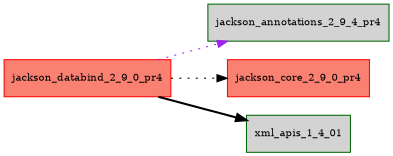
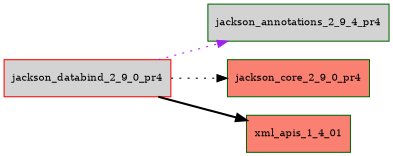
node "jackson_databind_2_9_0_pr4": fillcolor salmon -> lightgrey
node "jackson_core_2_9_0_pr4": color red -> darkgreen
node "xml_apis_1_4_01": fillcolor lightgrey -> salmon
